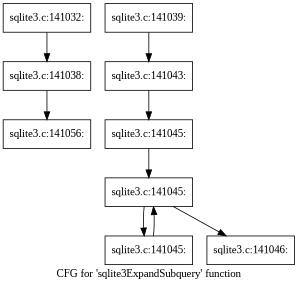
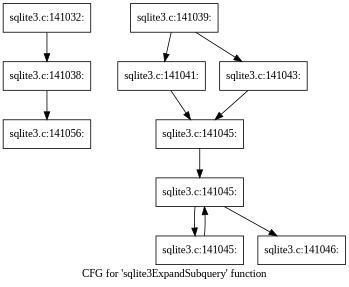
node "sqlite3.c:141041:": added
